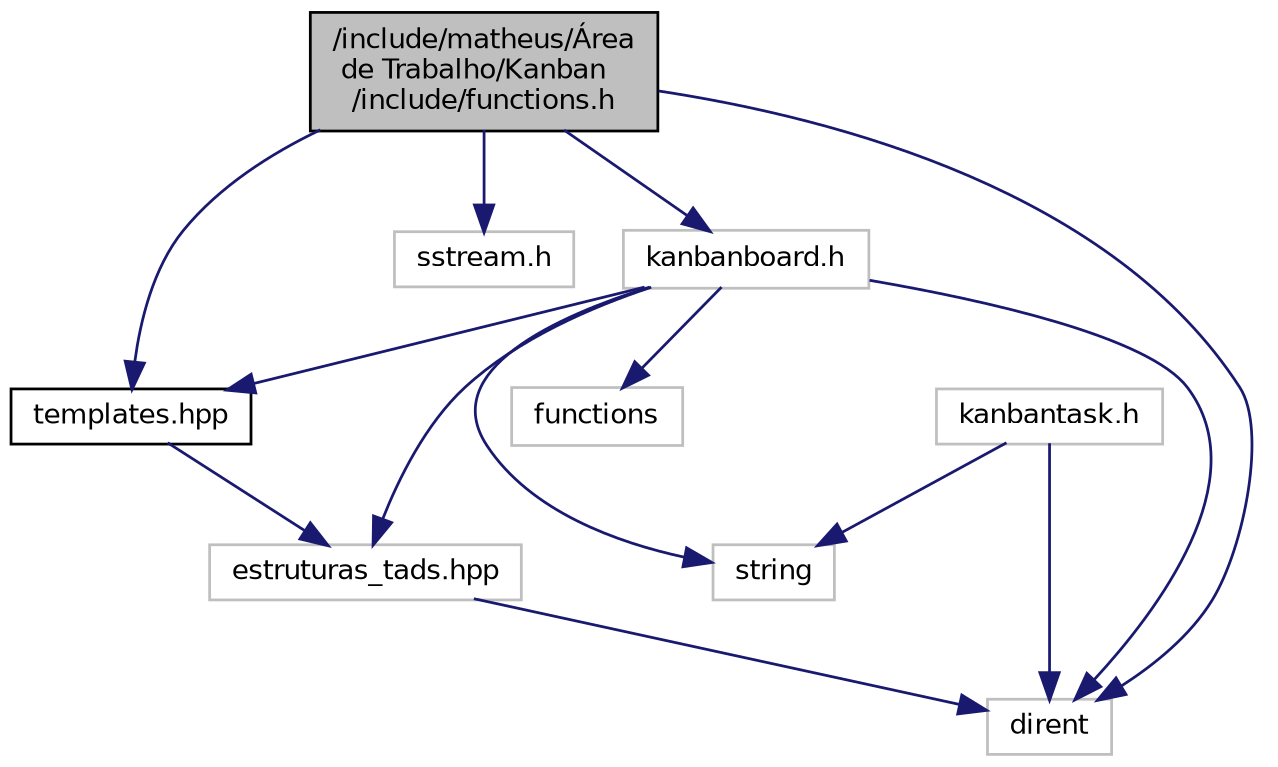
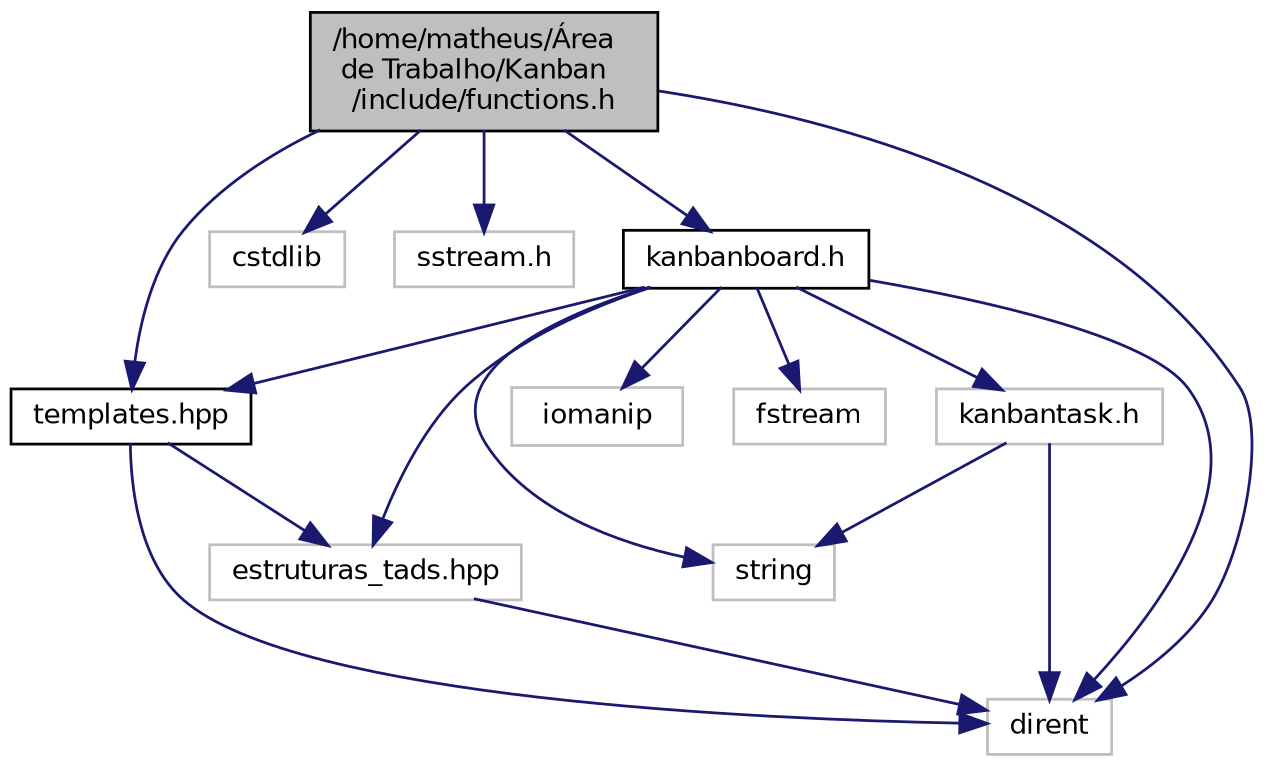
node "/include/matheus/Área de Trabalho/Kanban /include/functions.h": label "/include/matheus/Área de Trabalho/Kanban /include/functions.h" -> "/home/matheus/Área de Trabalho/Kanban /include/functions.h"
node "cstdlib": added
node "kanbanboard.h": color grey75 -> black
edge "kanbanboard.h" -> "kanbantask.h": added
node "functions": label "functions" -> "iomanip"
node "fstream": added
edge "templates.hpp" -> "dirent": added
